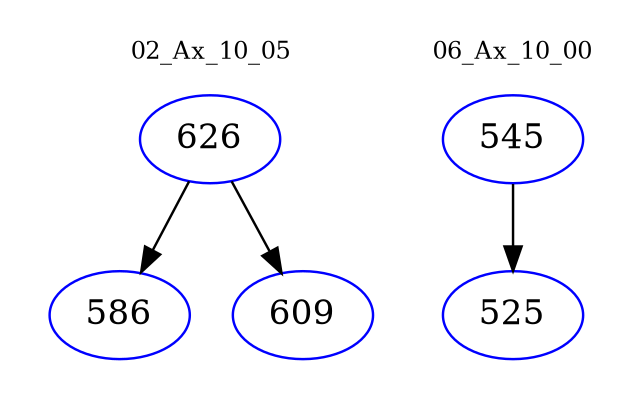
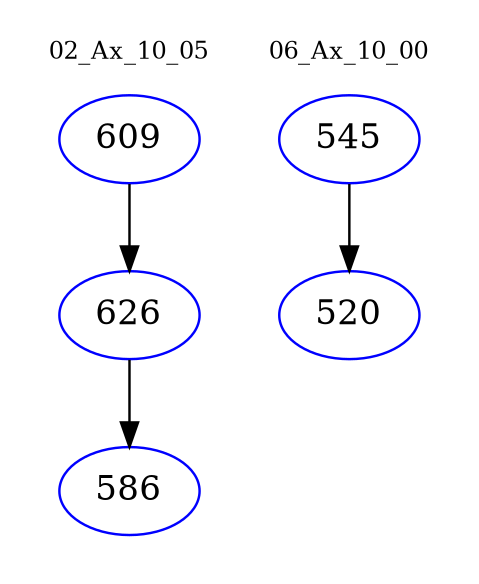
edge "626" -> "609": reversed
node "525": label "525" -> "520"
